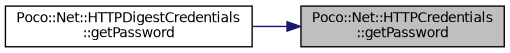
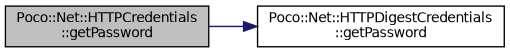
edge "Poco::Net::HTTPDigestCredentials ::getPassword" -> "Poco::Net::HTTPCredentials ::getPassword": reversed
